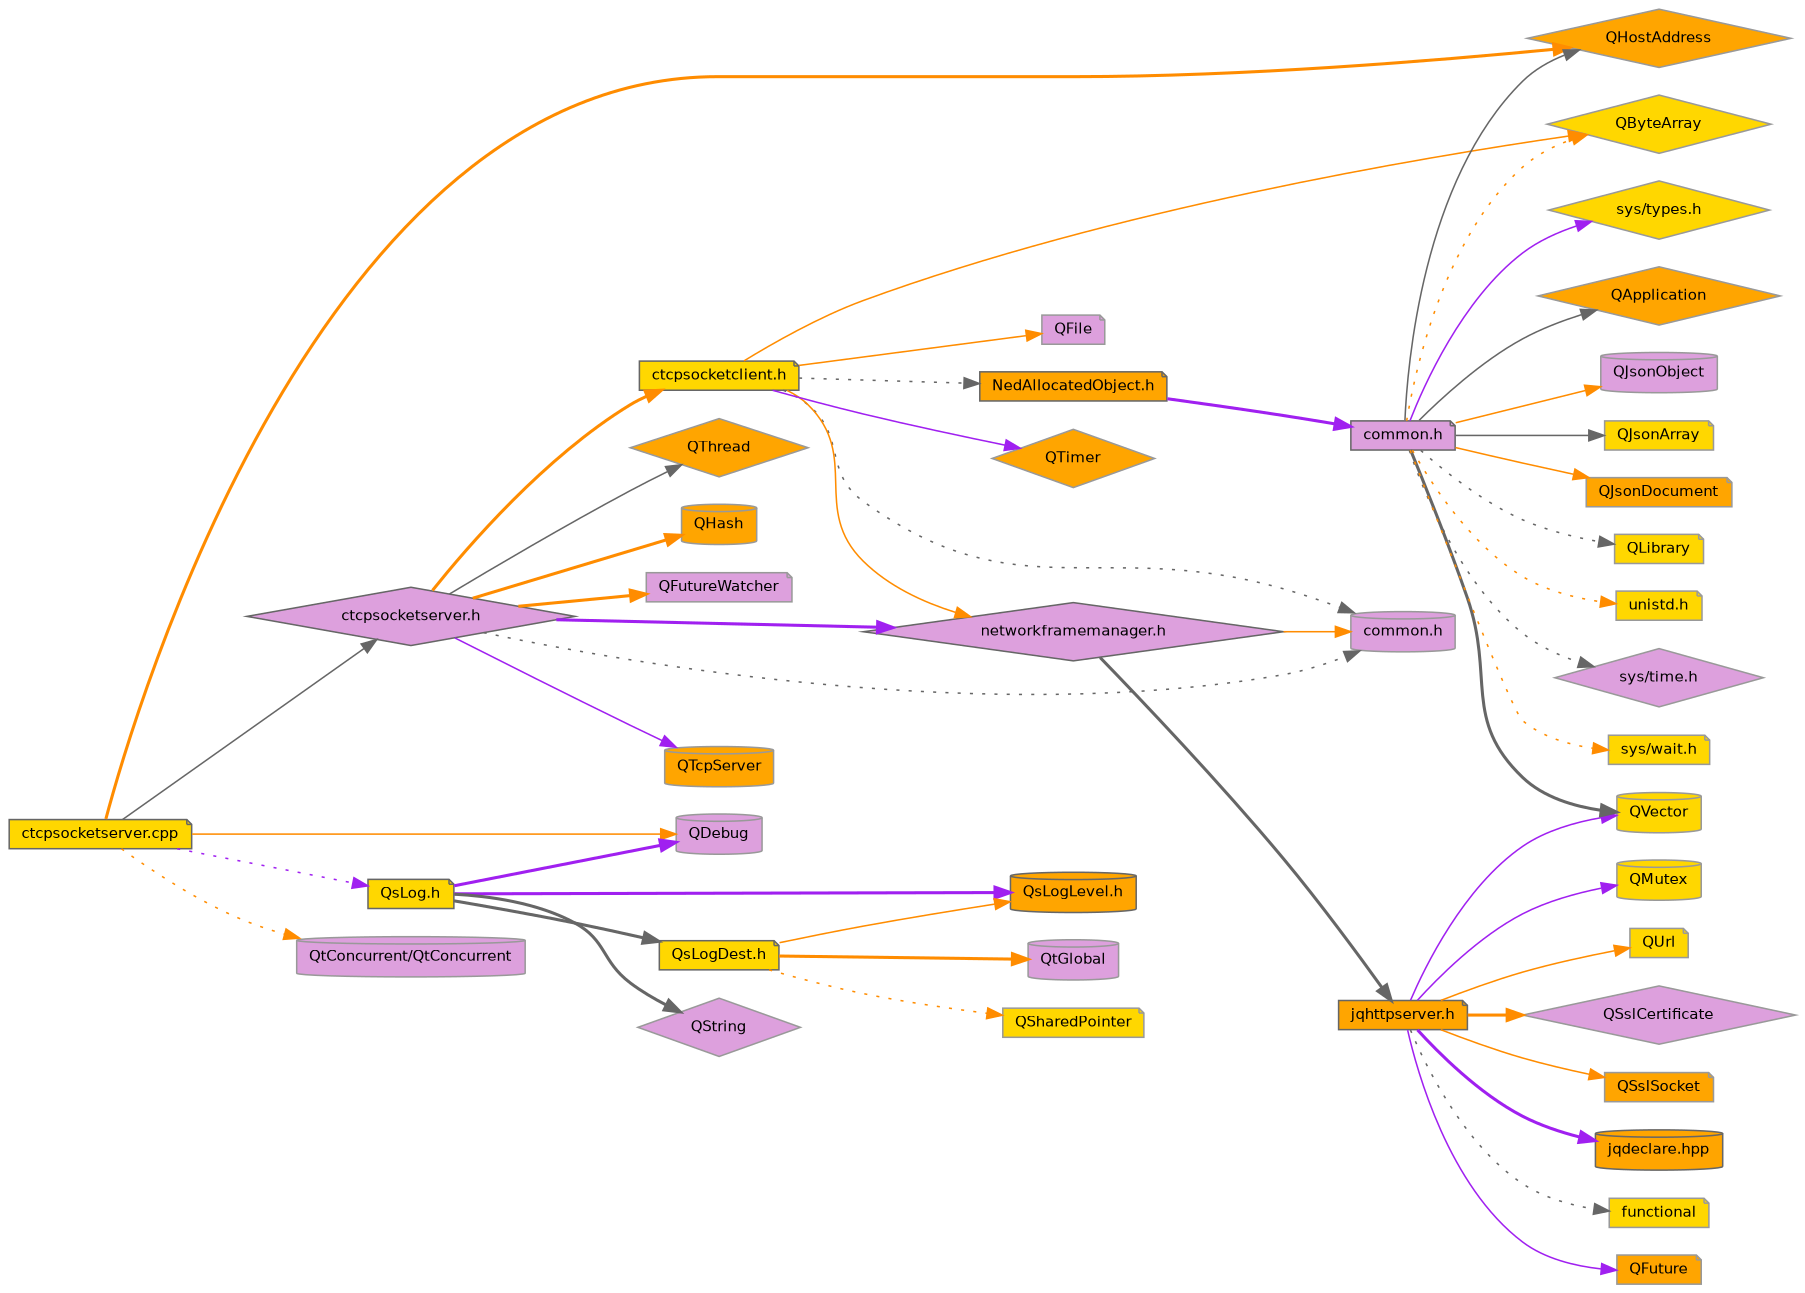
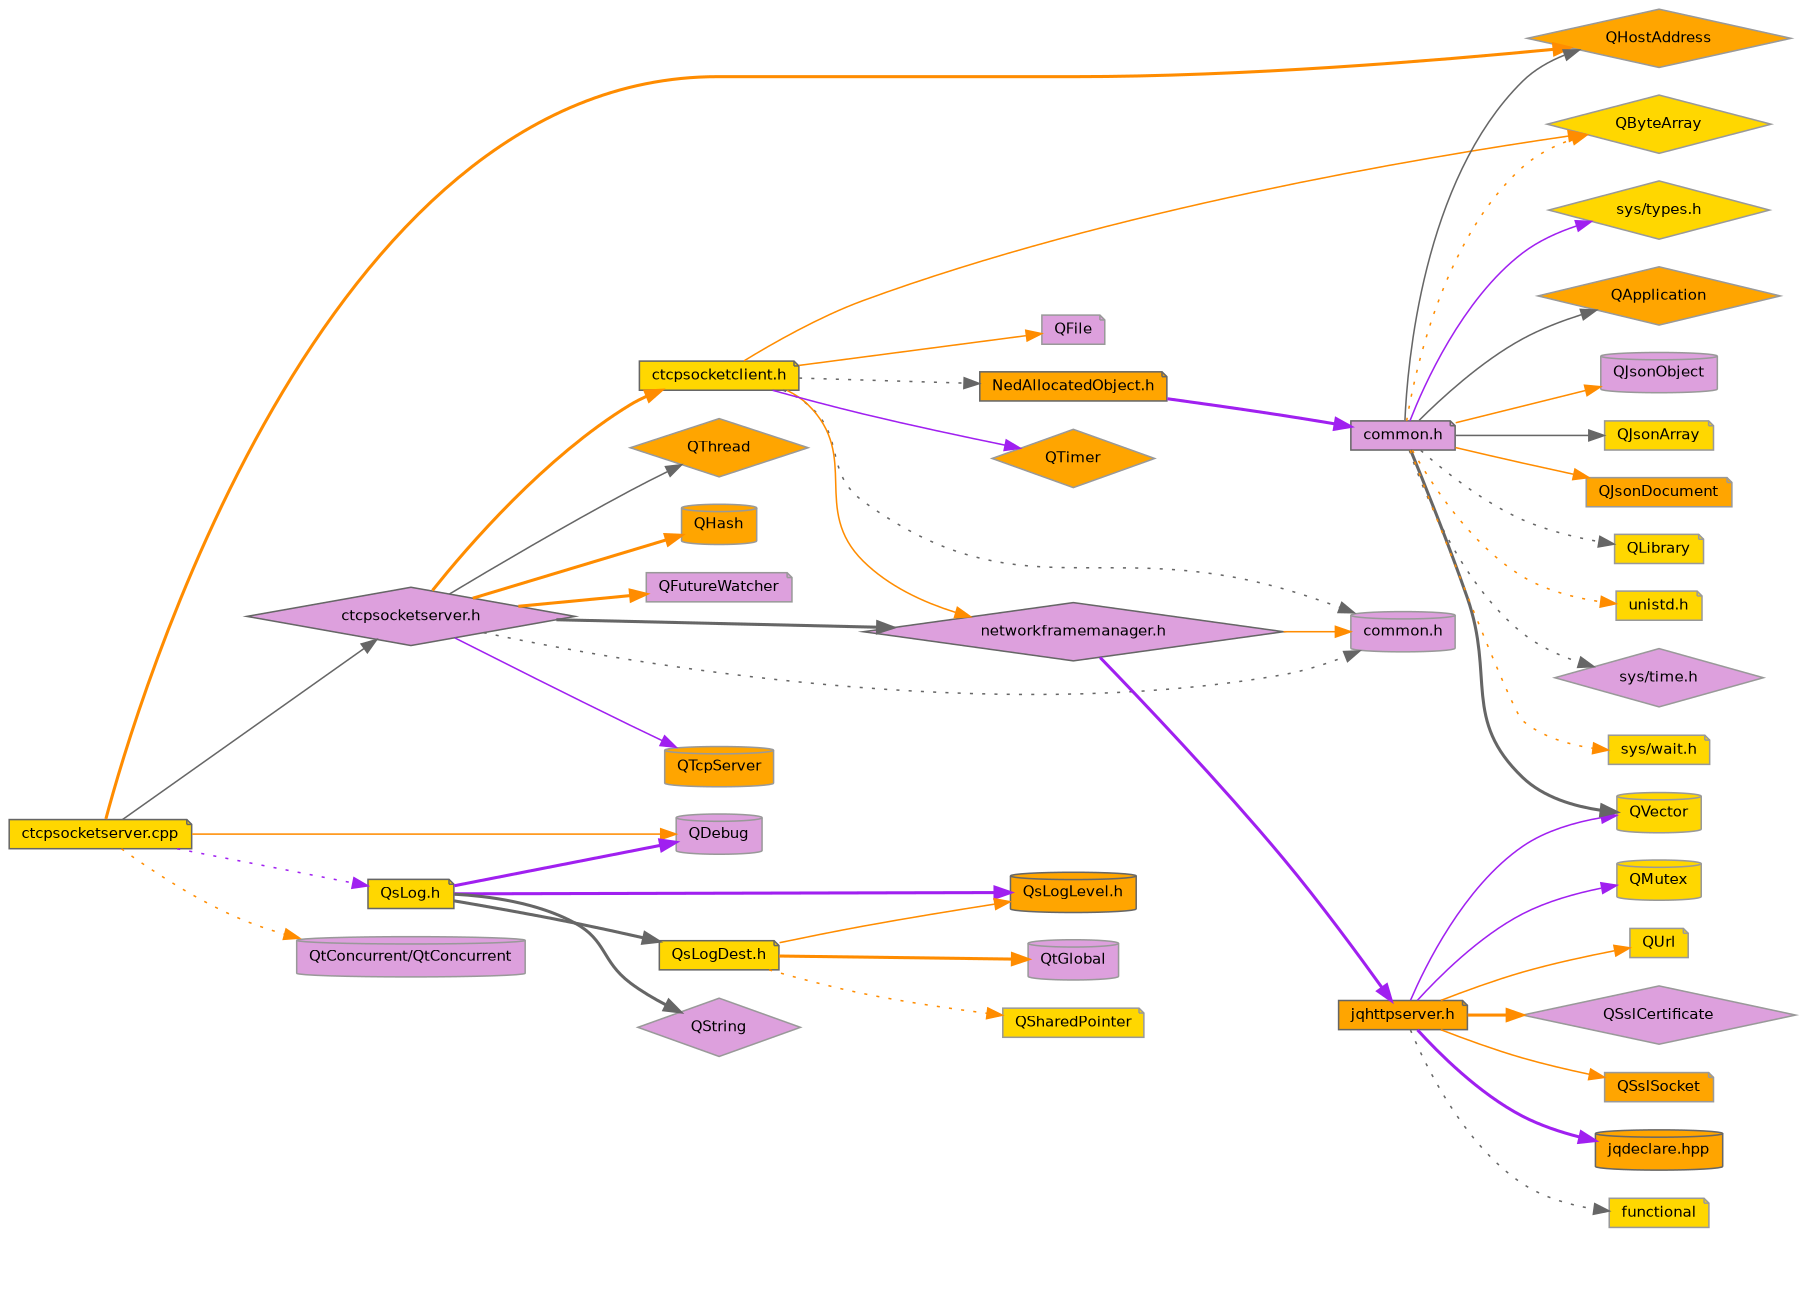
edge "ctcpsocketserver.h" -> "networkframemanager.h": color purple -> gray40
edge "networkframemanager.h" -> "jqhttpserver.h": color gray40 -> purple
node "QFuture": removed
